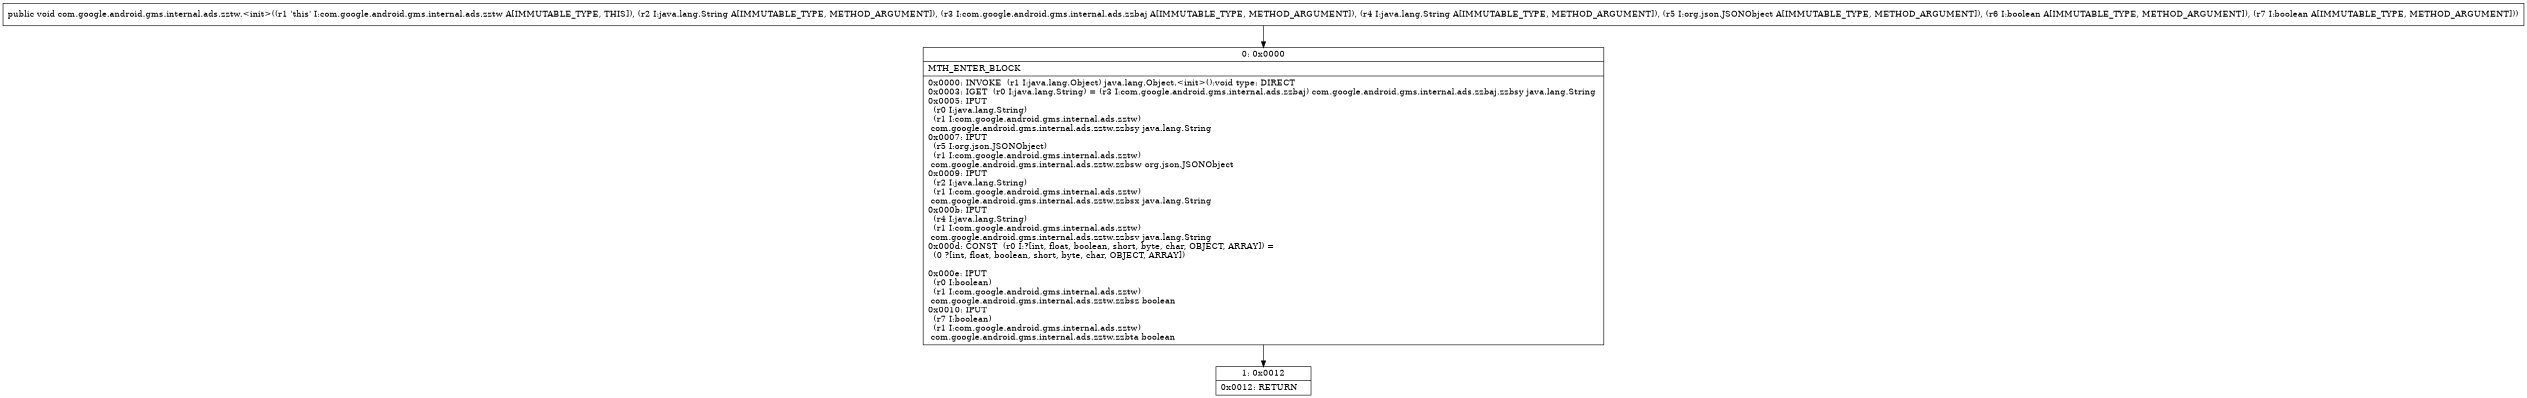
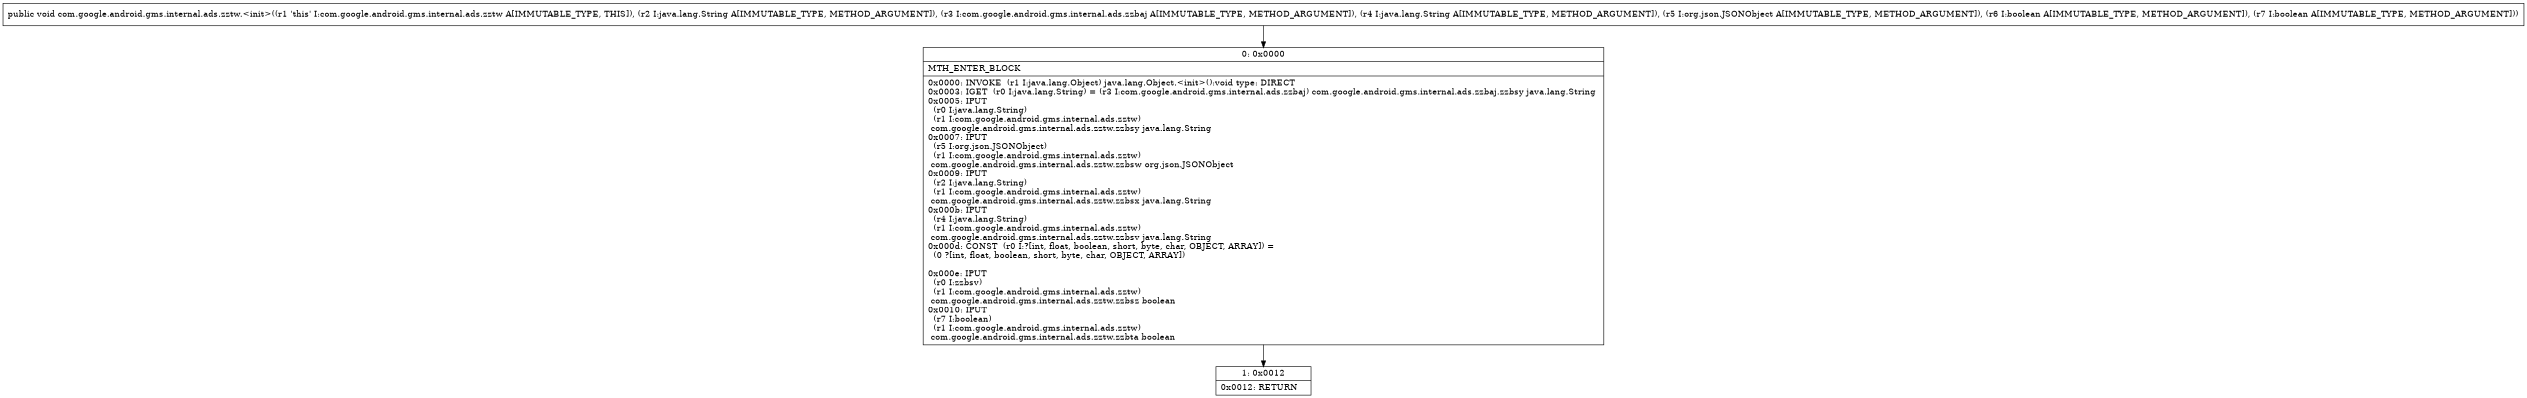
node "0: 0x0000": text "(r0 I:boolean)" -> "(r0 I:zzbsv)"
